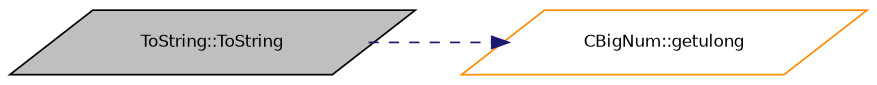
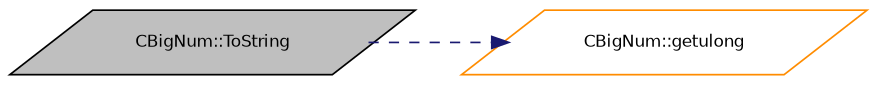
node "ToString::ToString": label "ToString::ToString" -> "CBigNum::ToString"
